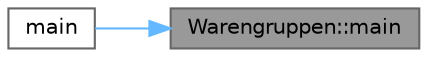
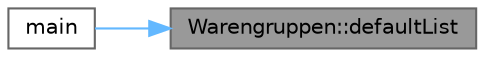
node "Warengruppen::main": label "Warengruppen::main" -> "Warengruppen::defaultList"
